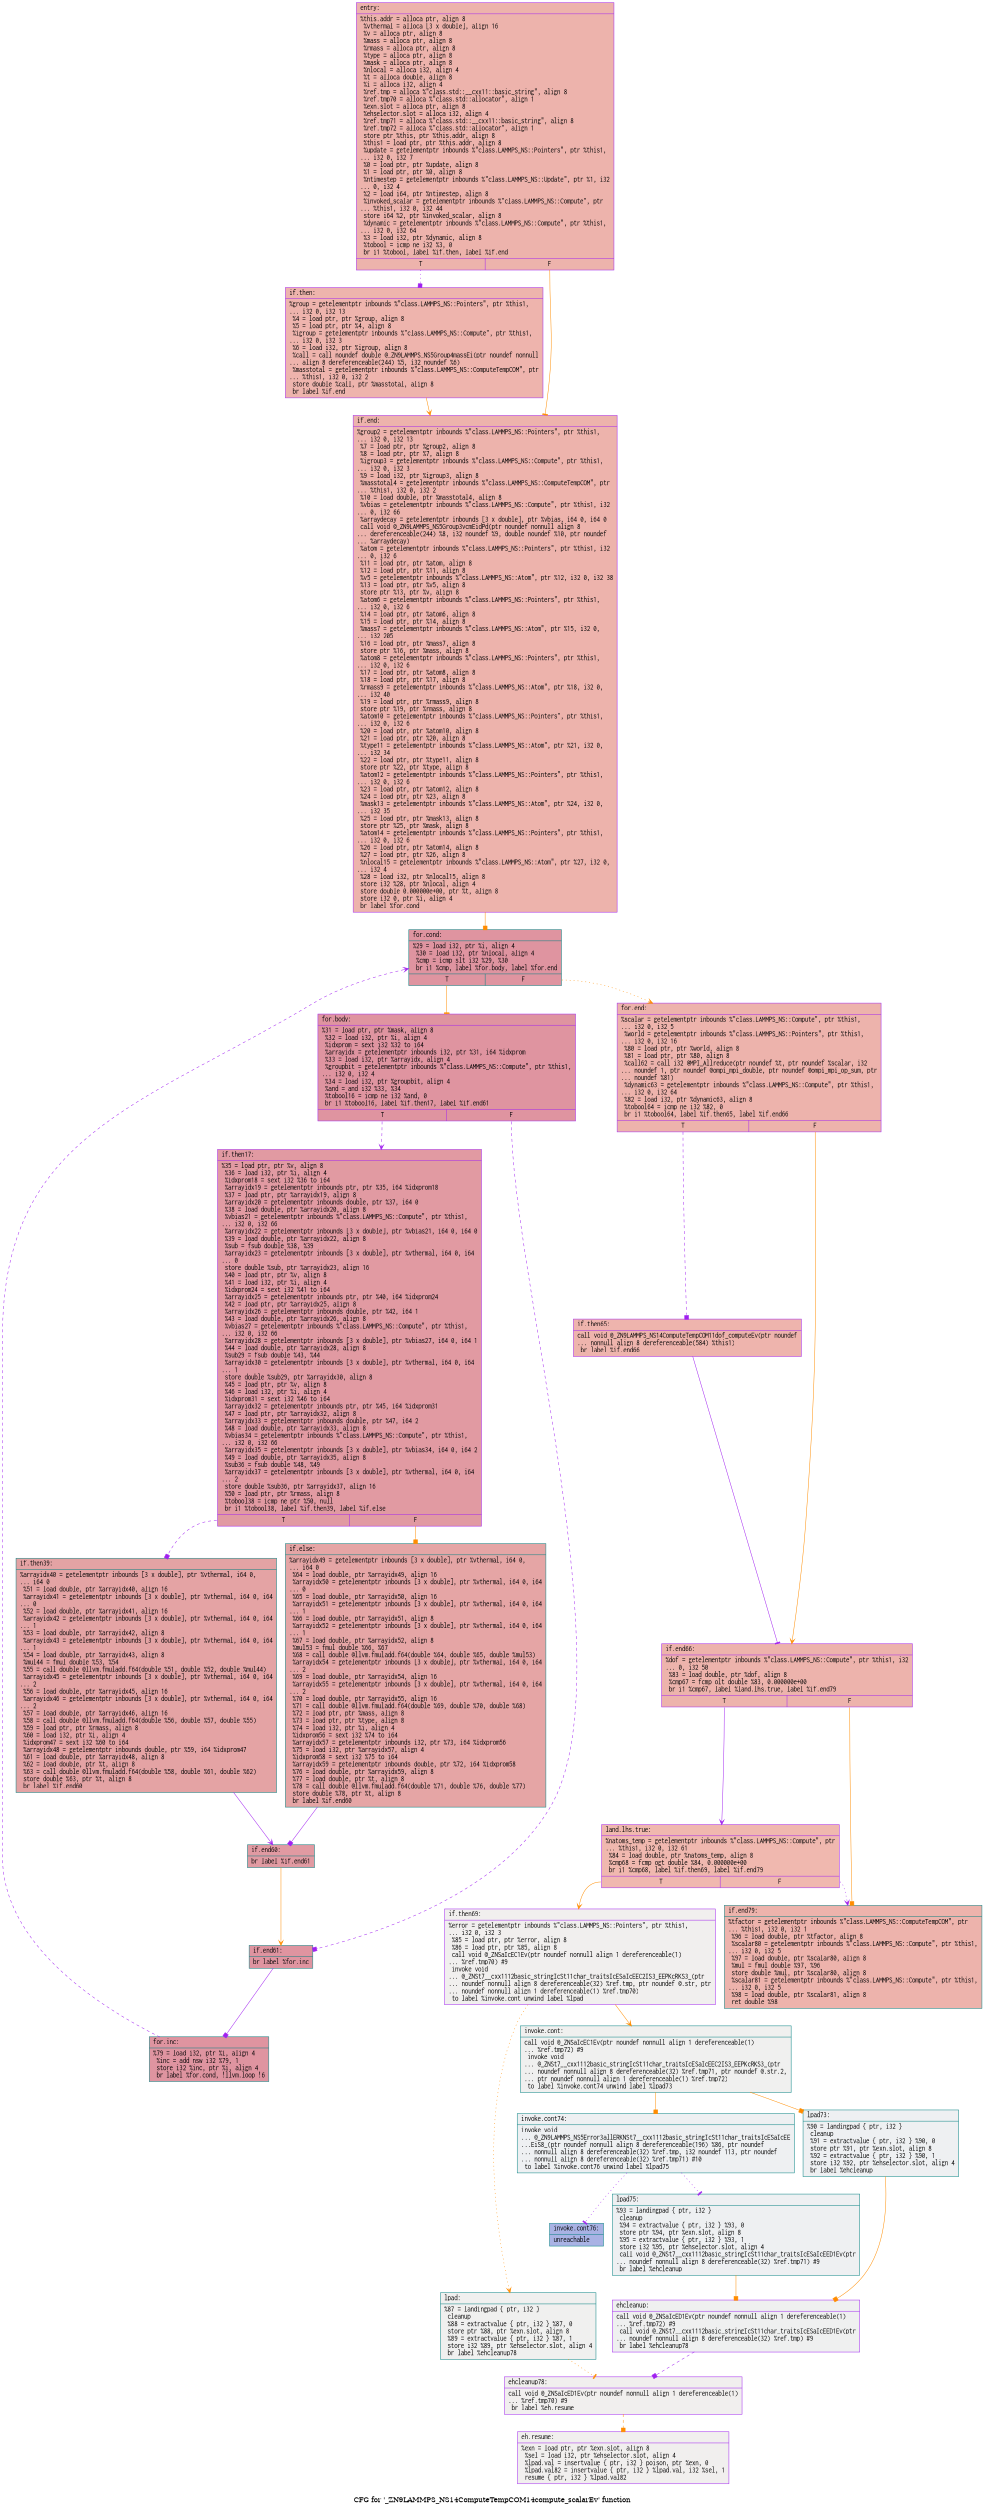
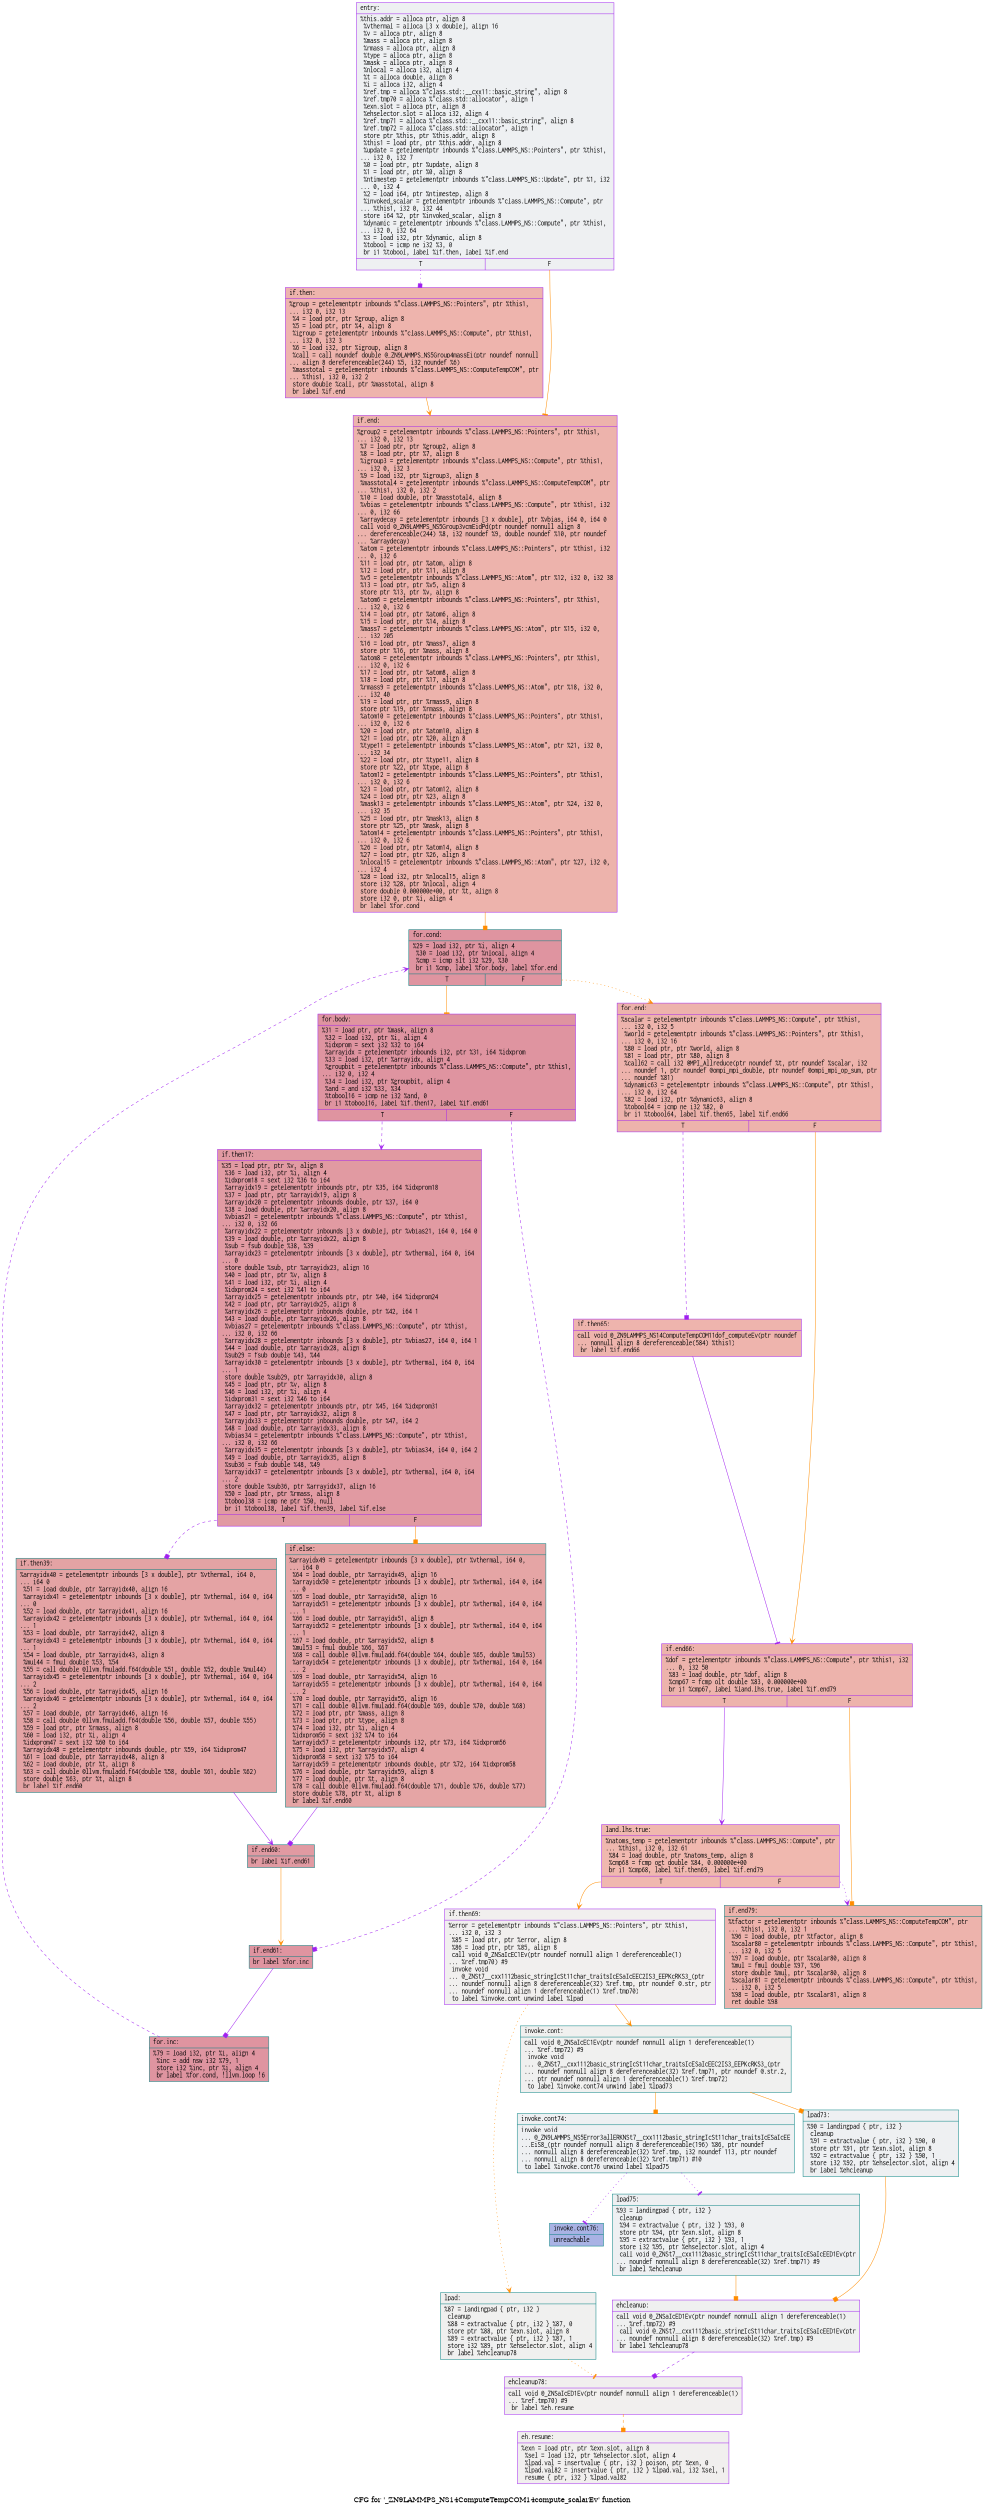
node "entry:": fillcolor #d6524470 -> #d9dce170
